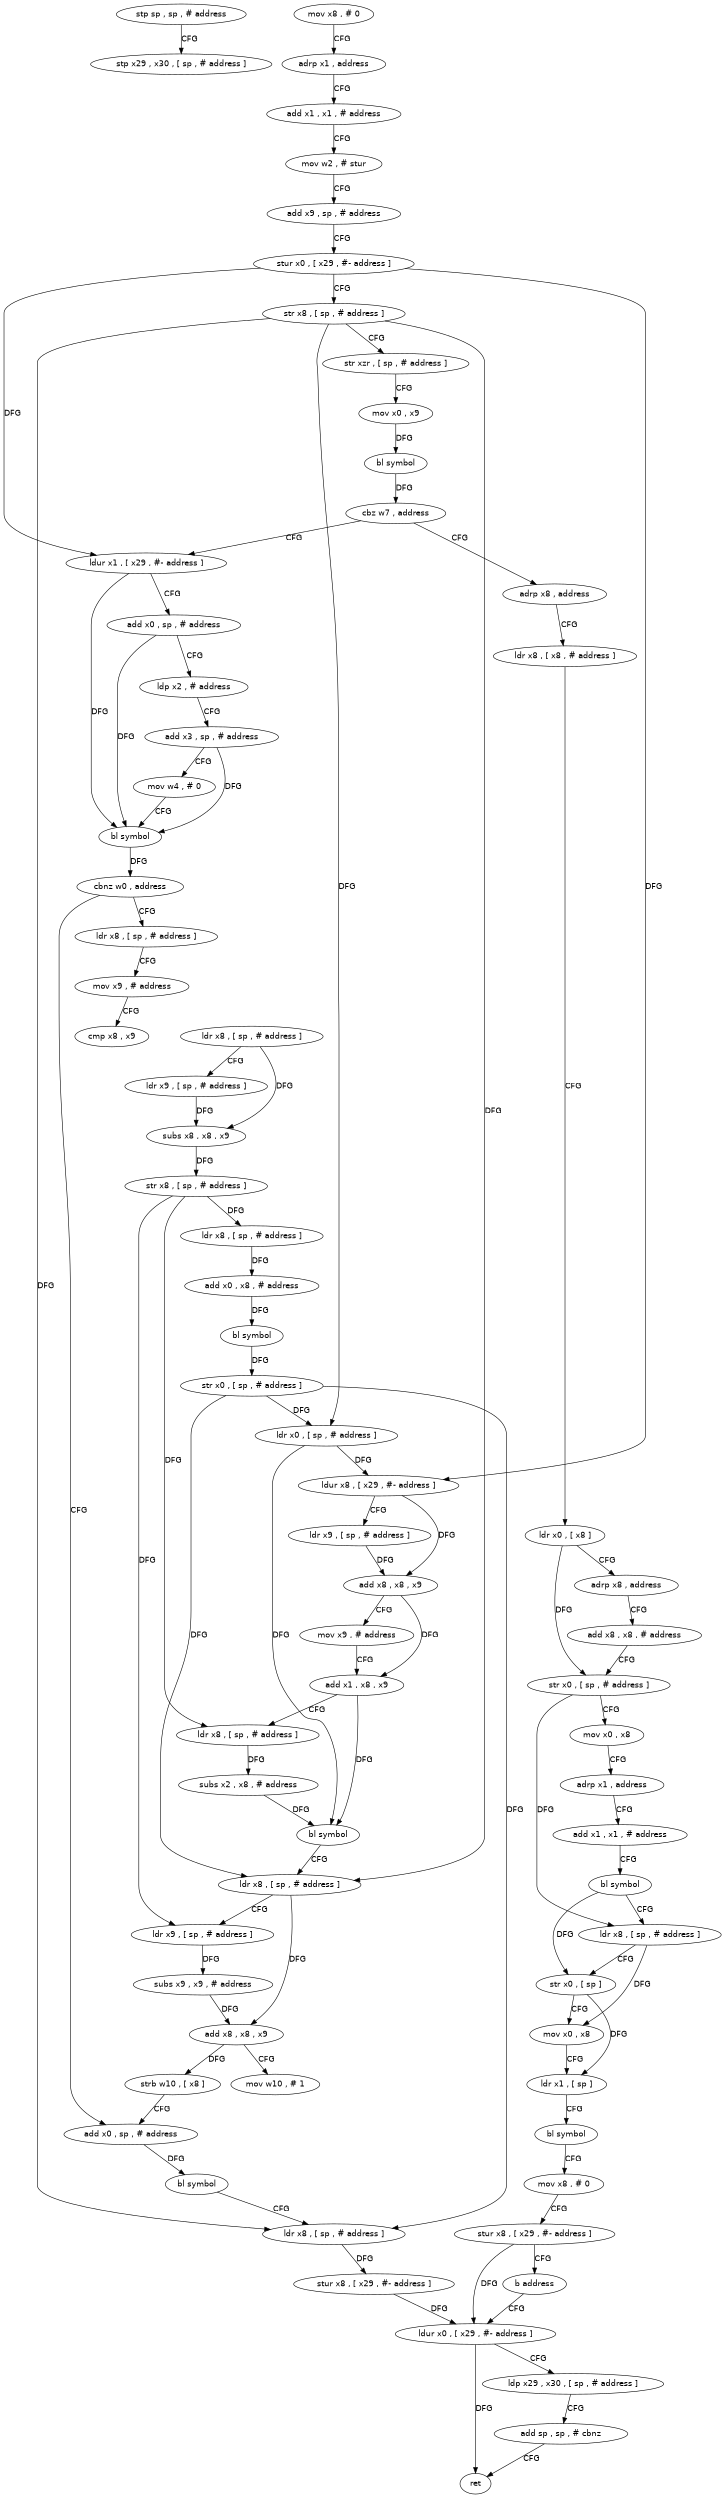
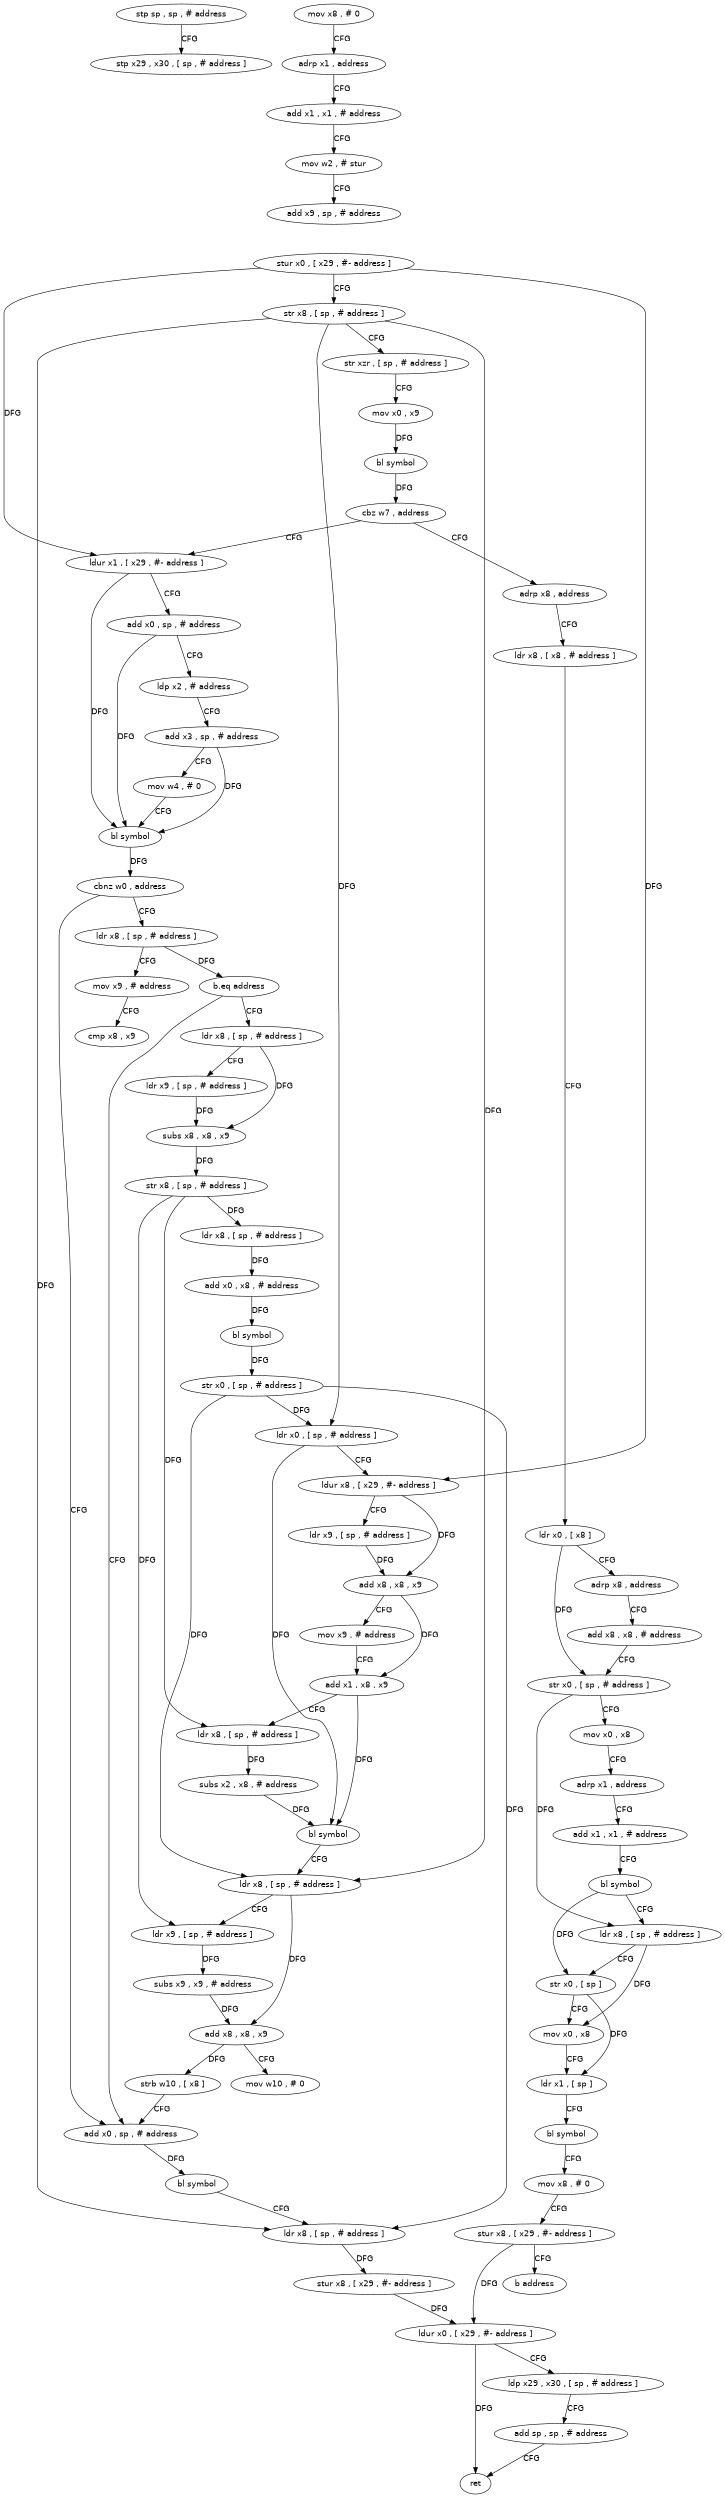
edge "add x9 , sp , # address" -> "stur x0 , [ x29 , #- address ]": removed, label "CFG"
node "b.eq address": added
edge "ldr x0 , [ sp , # address ]" -> "ldur x8 , [ x29 , #- address ]": label "DFG" -> "CFG"
node "mov w10 , # 1": label "mov w10 , # 1" -> "mov w10 , # 0"
edge "b address" -> "ldur x0 , [ x29 , #- address ]": removed, label "CFG"
node "add sp , sp , # cbnz": label "add sp , sp , # cbnz" -> "add sp , sp , # address"
